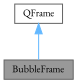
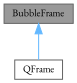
edge "BubbleFrame" -> "QFrame": reversed
